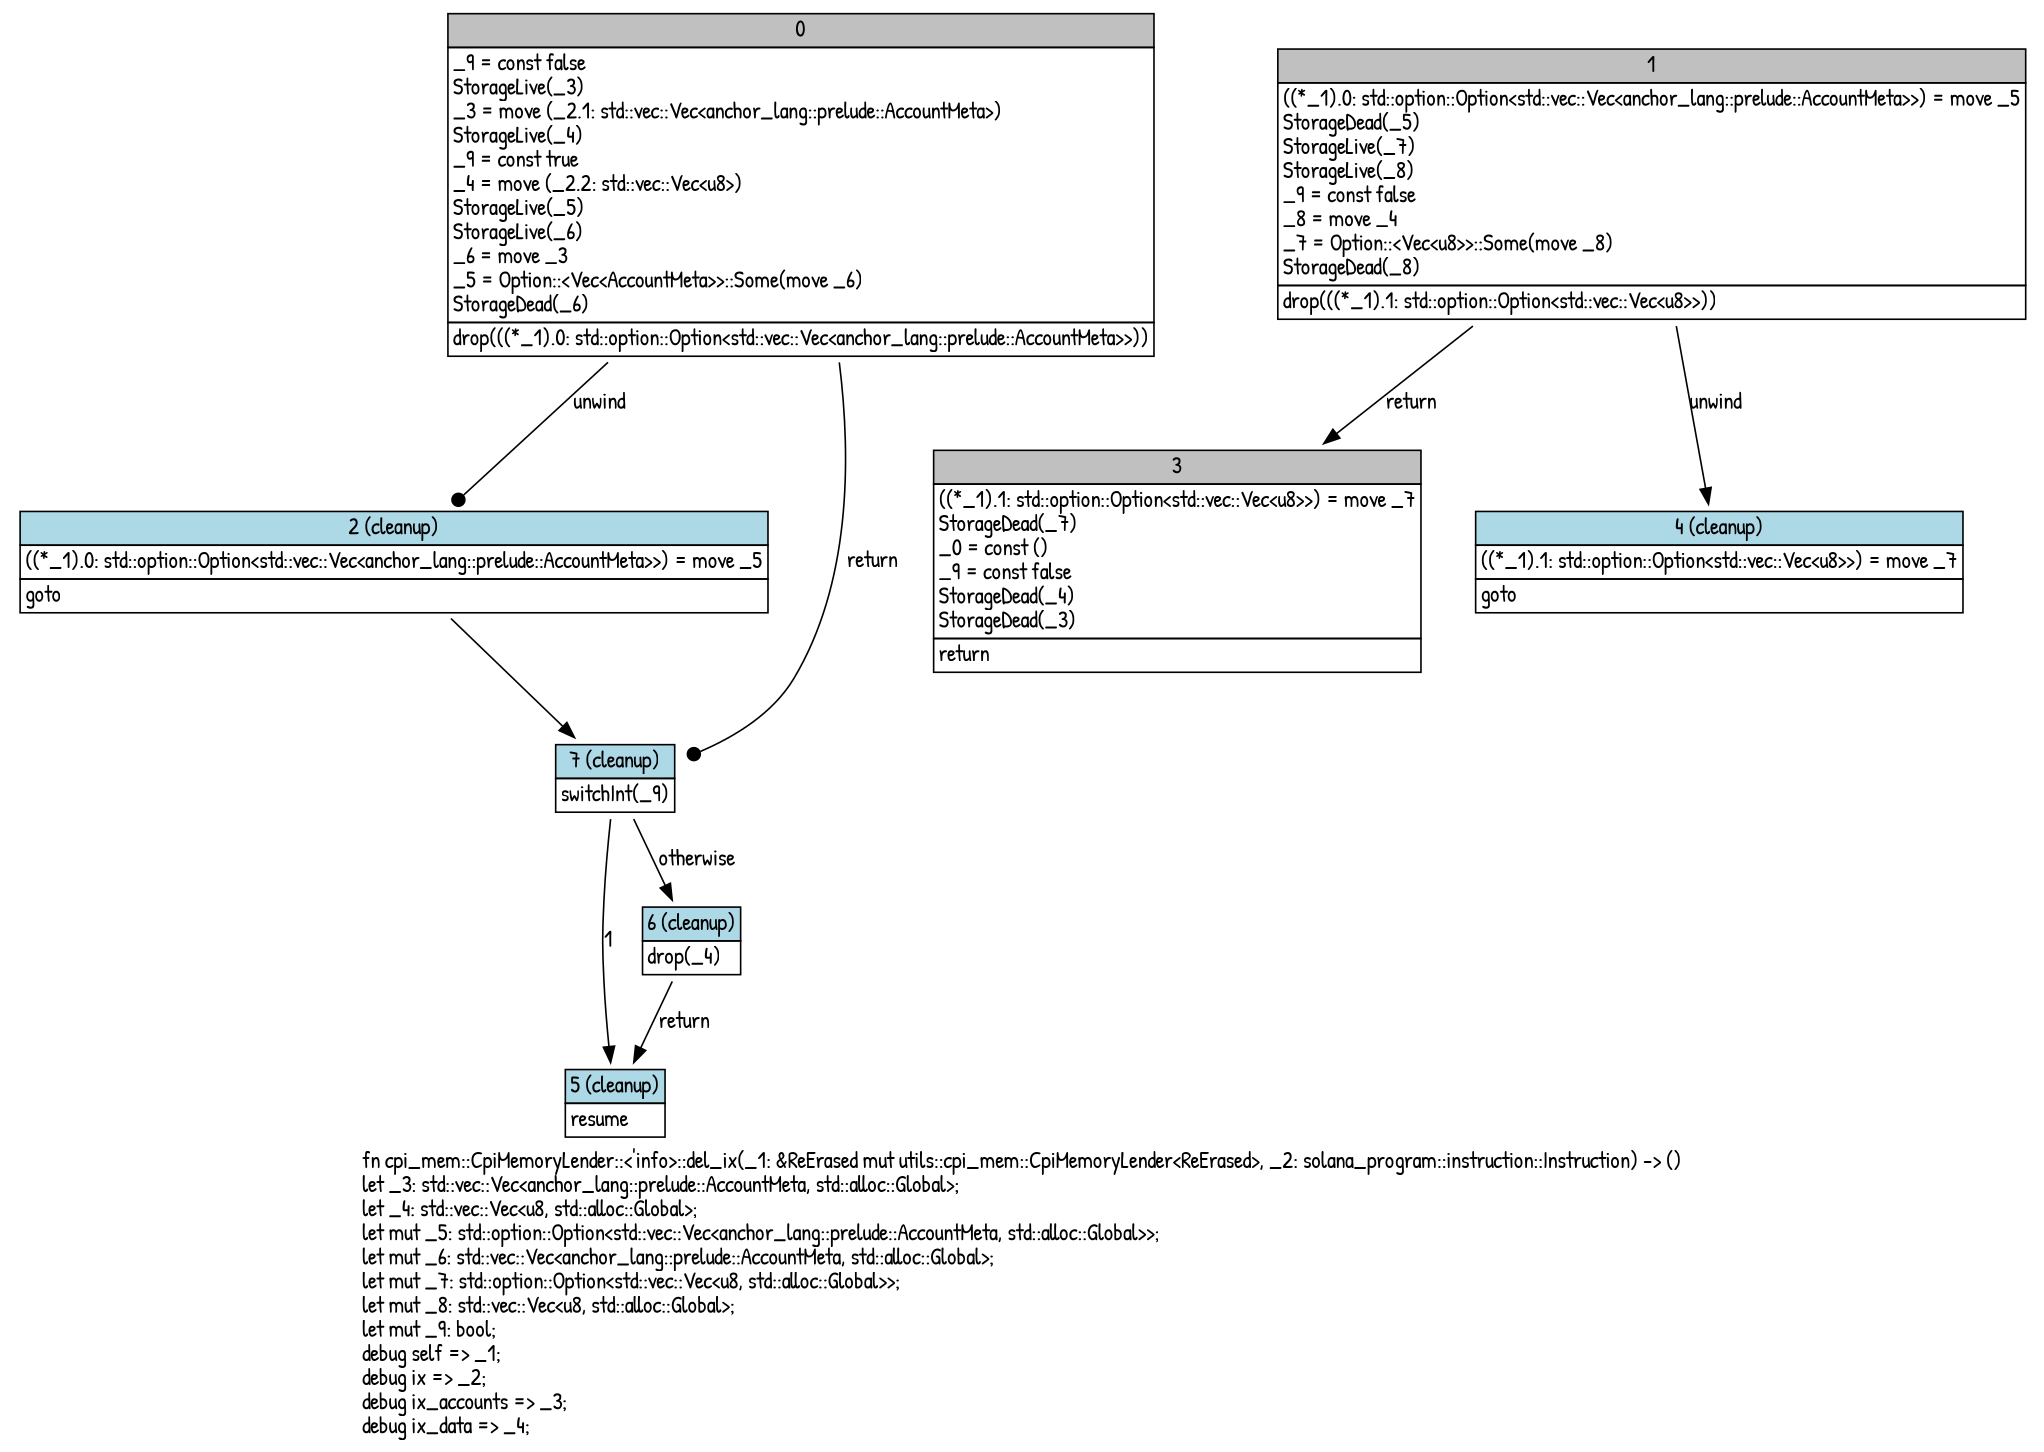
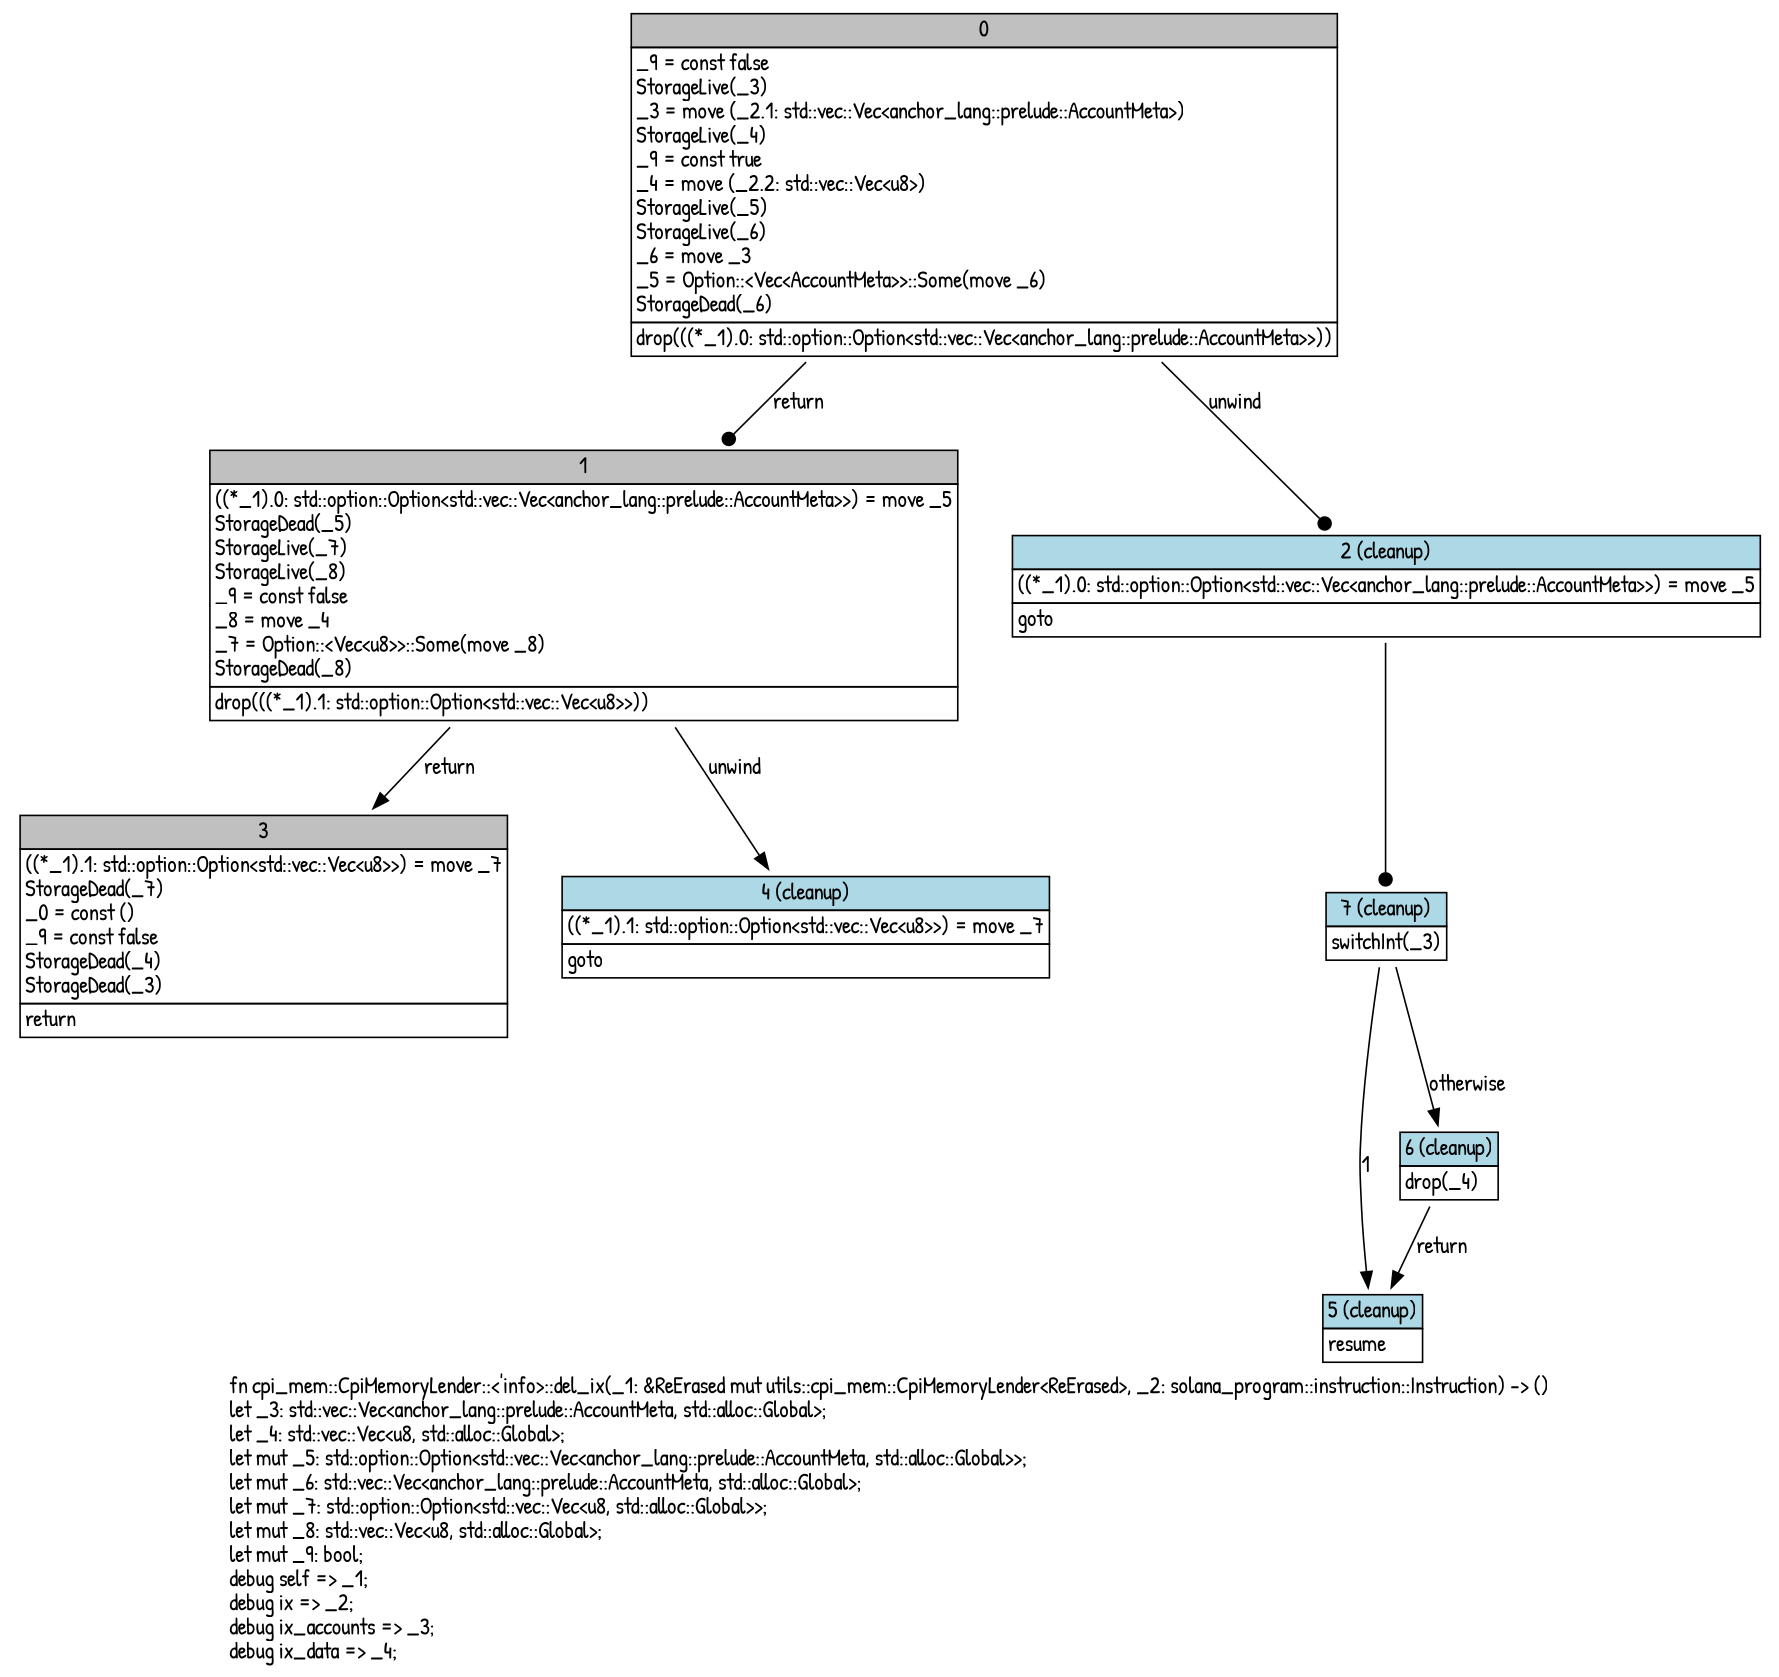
edge "0" -> "7 (cleanup)": now "0" -> "1"
edge "2 (cleanup)" -> "7 (cleanup)": arrowhead normal -> dot
node "7 (cleanup)": text "switchInt(_9)" -> "switchInt(_3)"
